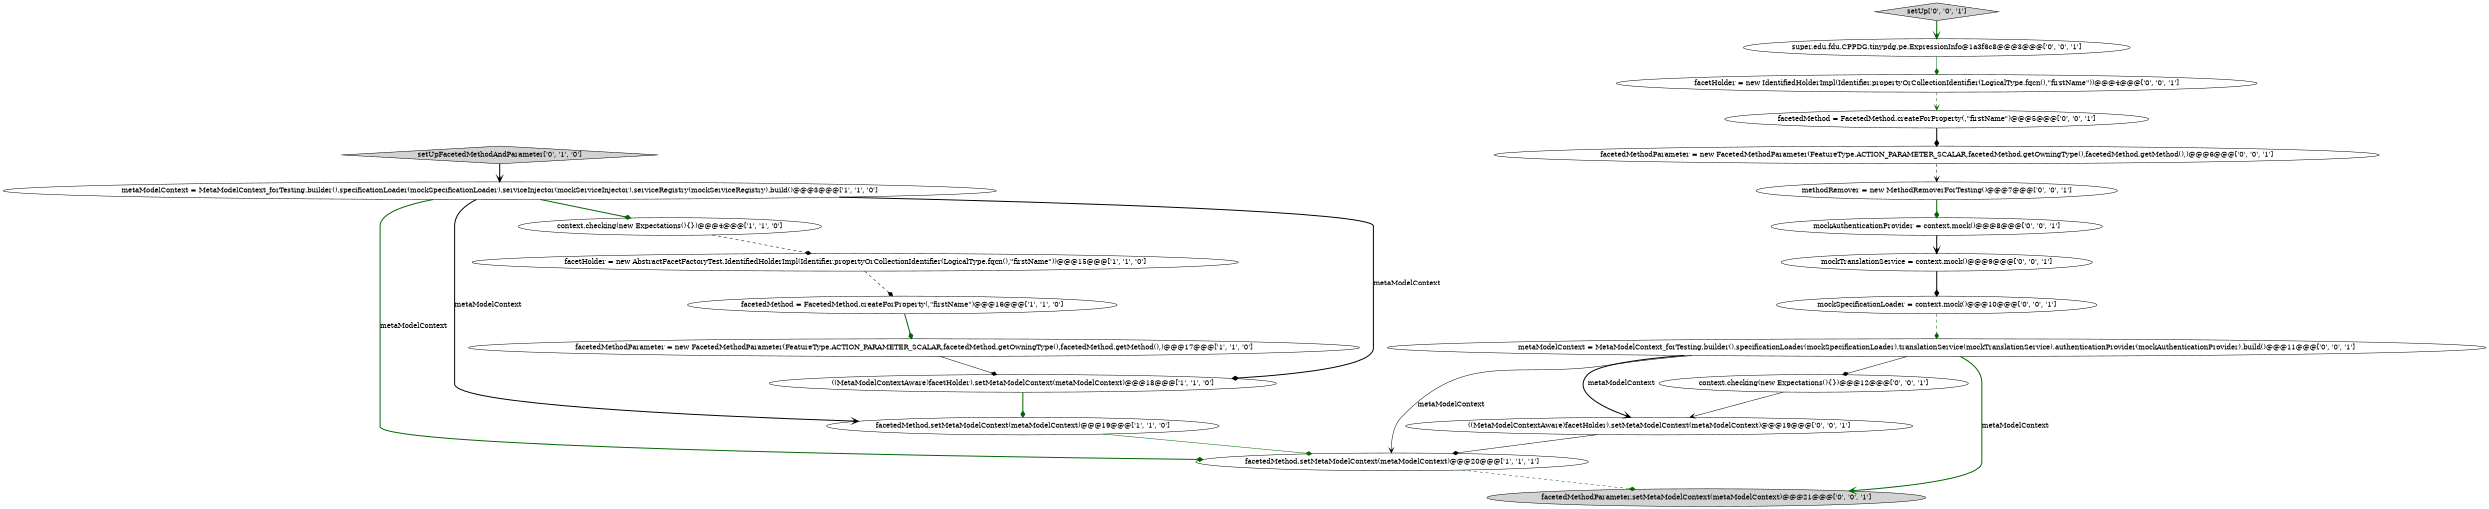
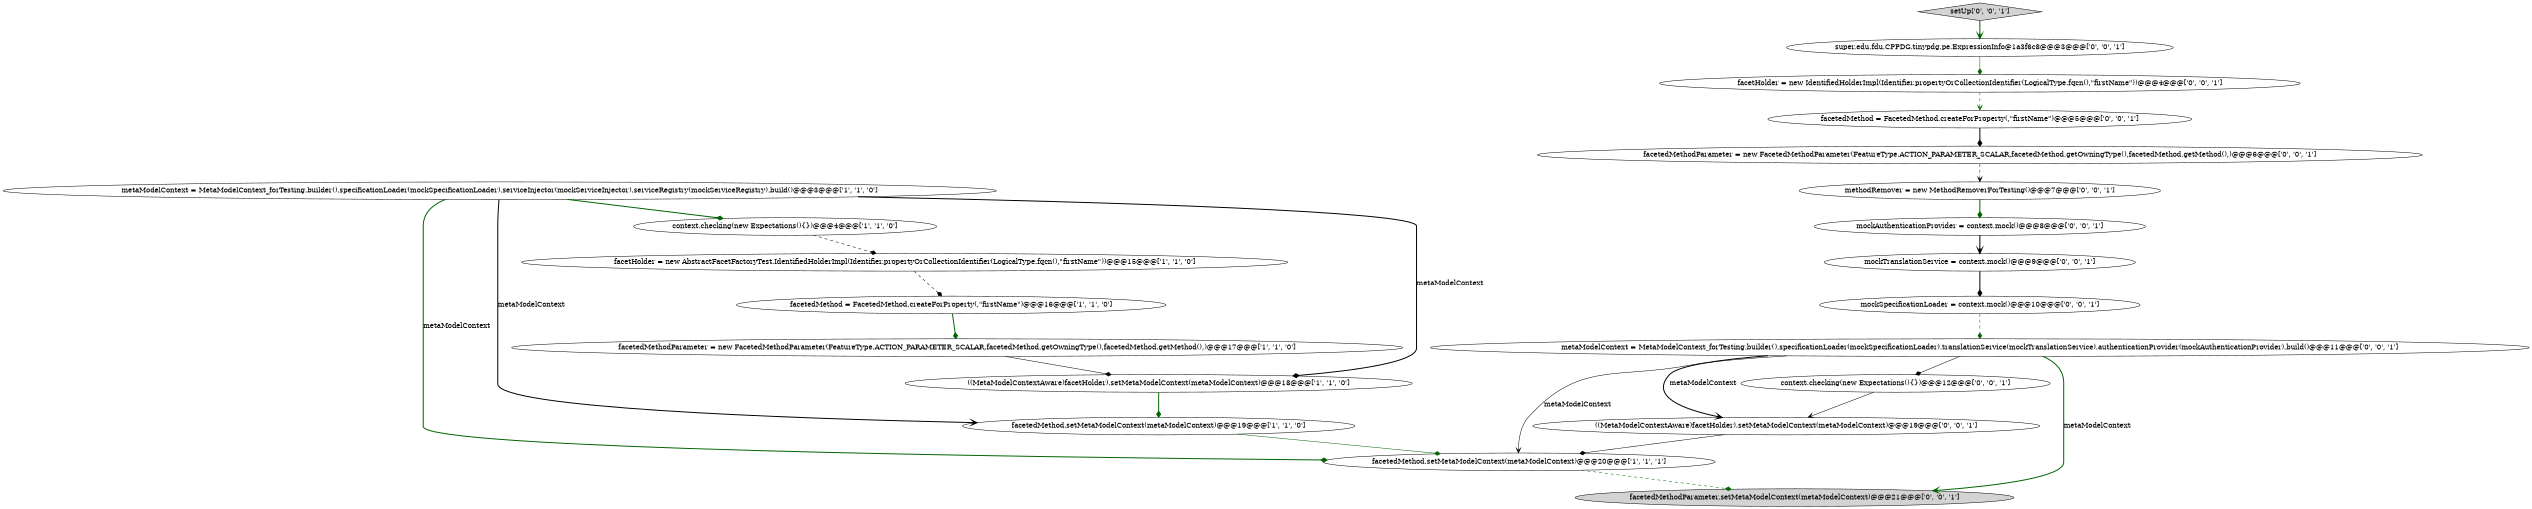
node "setUpFacetedMethodAndParameter['0', '1', '0']": removed
